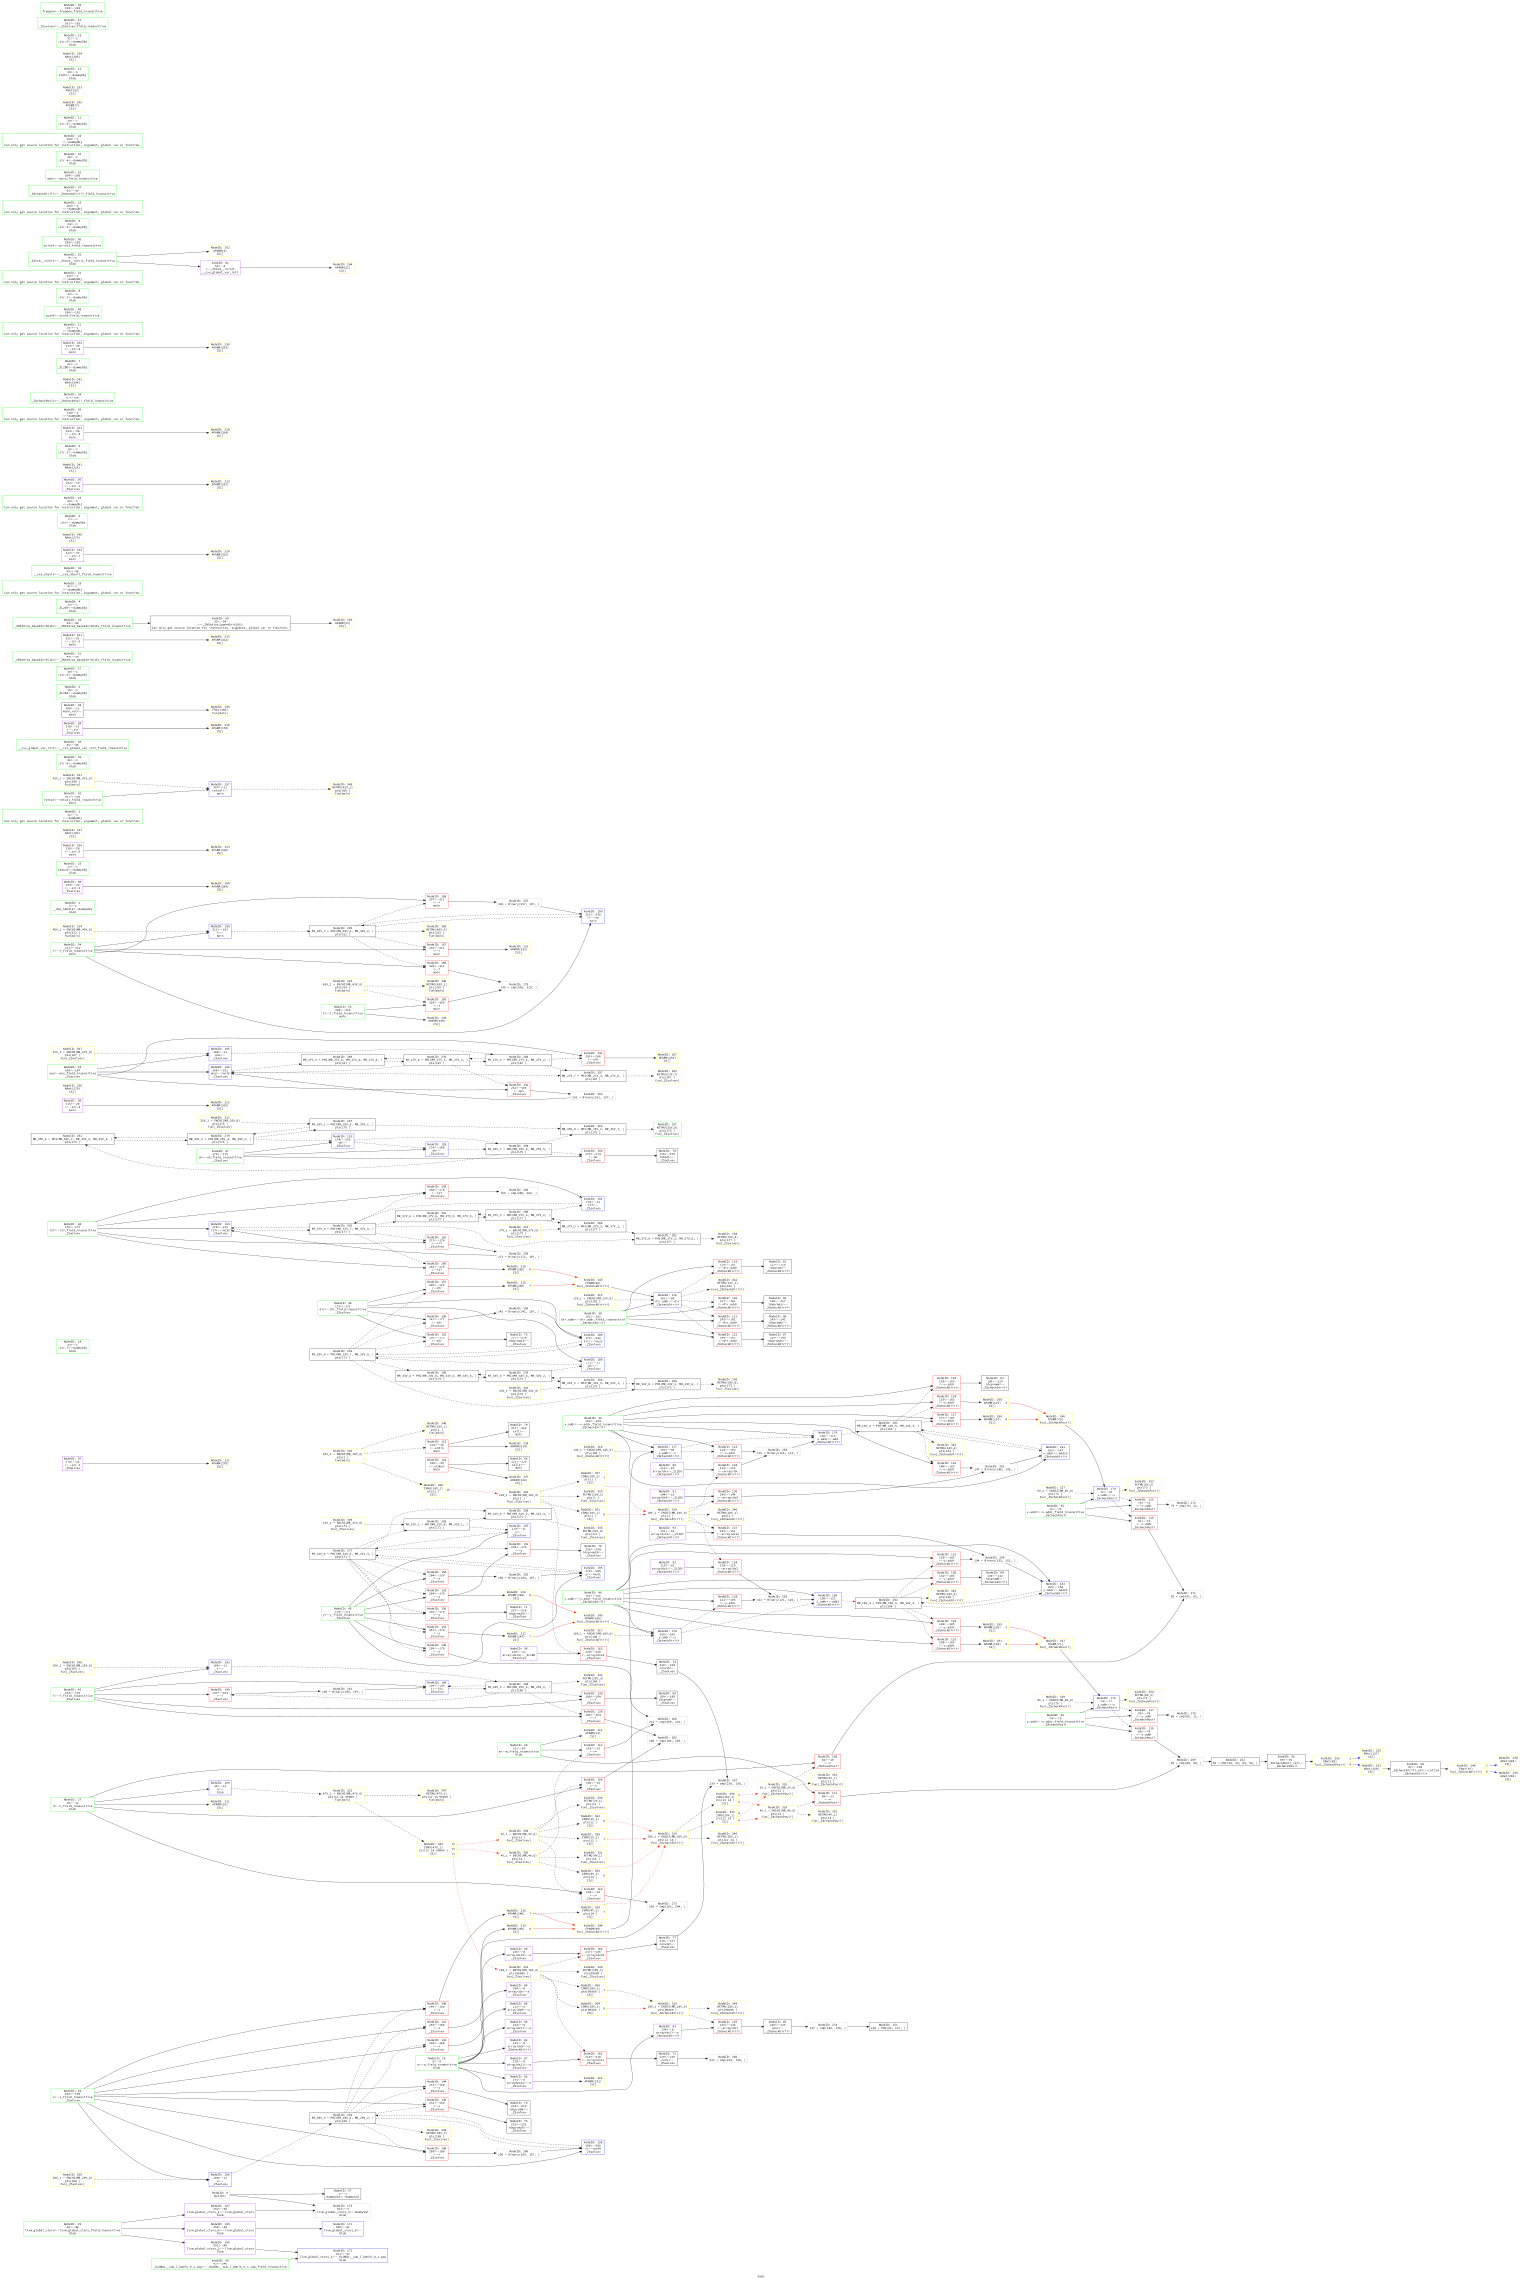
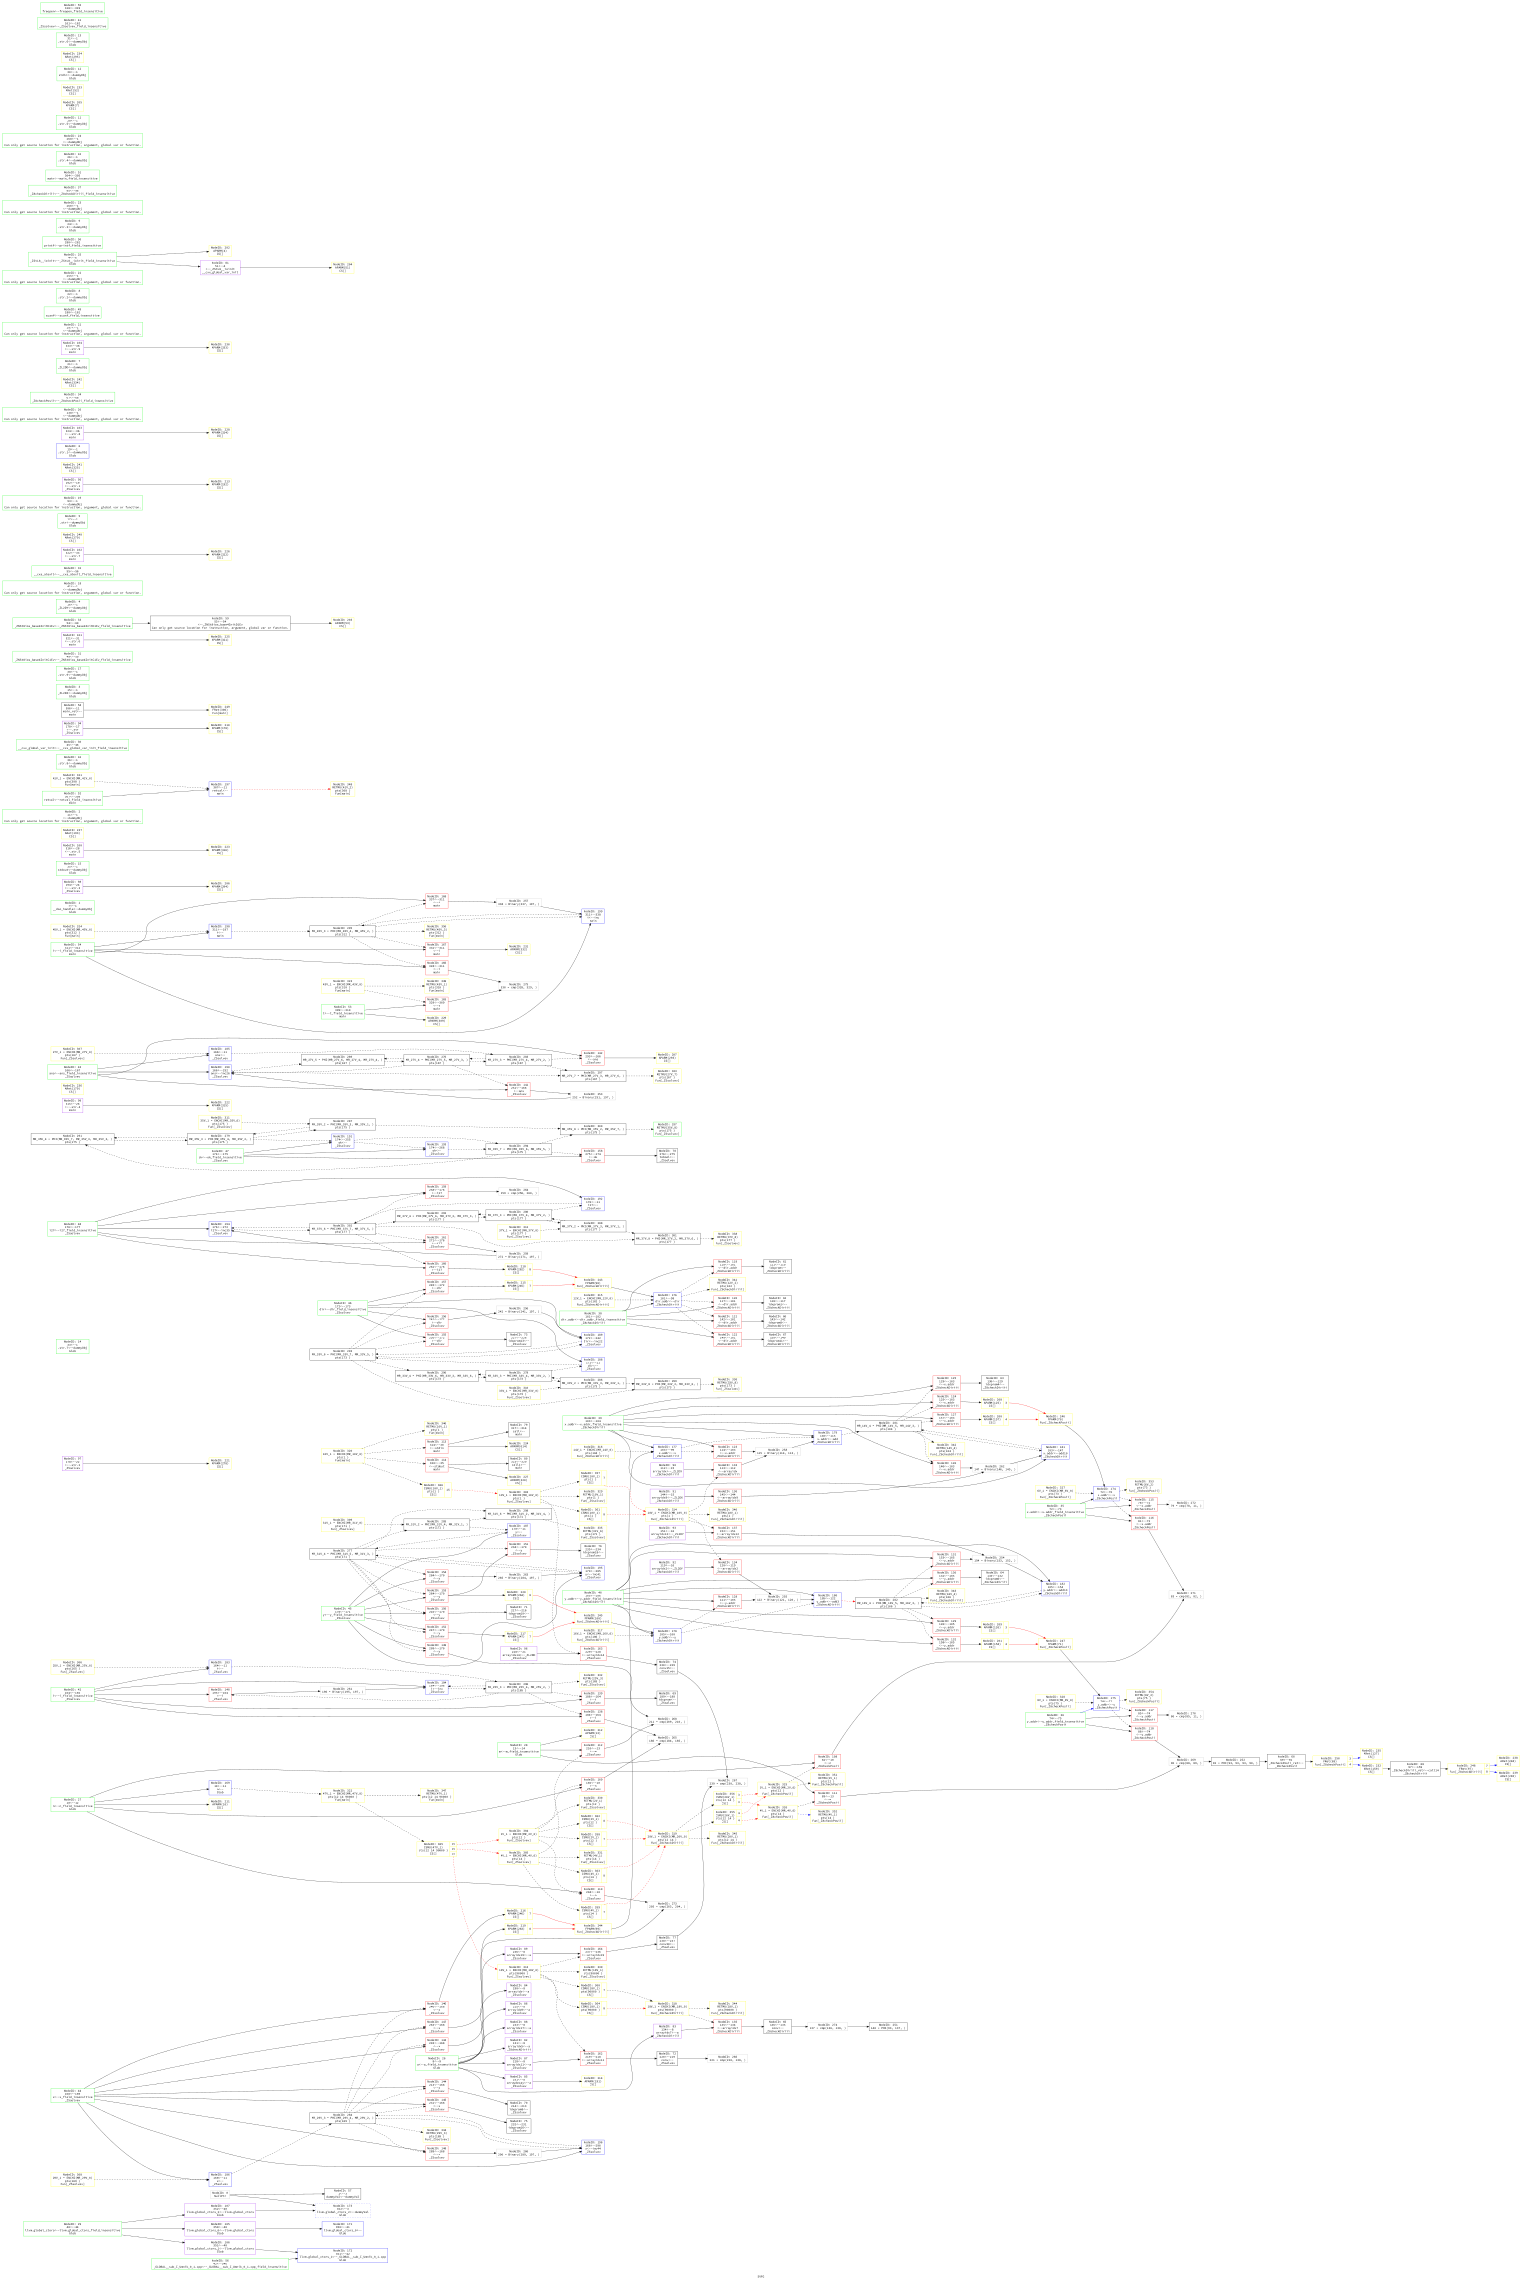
node "NodeID: 6": color green -> blue
edge "NodeID: 197" -> "NodeID: 348": color black -> red
edge "NodeID: 320" -> "NodeID: 114": added
edge "NodeID: 314" -> "NodeID: 136": removed
edge "NodeID: 36" -> "NodeID: 175": color black -> blue
edge "NodeID: 326" -> "NodeID: 352": color black -> blue
edge "NodeID: 216" -> "NodeID: 359": now "NodeID: 305" -> "NodeID: 359"
